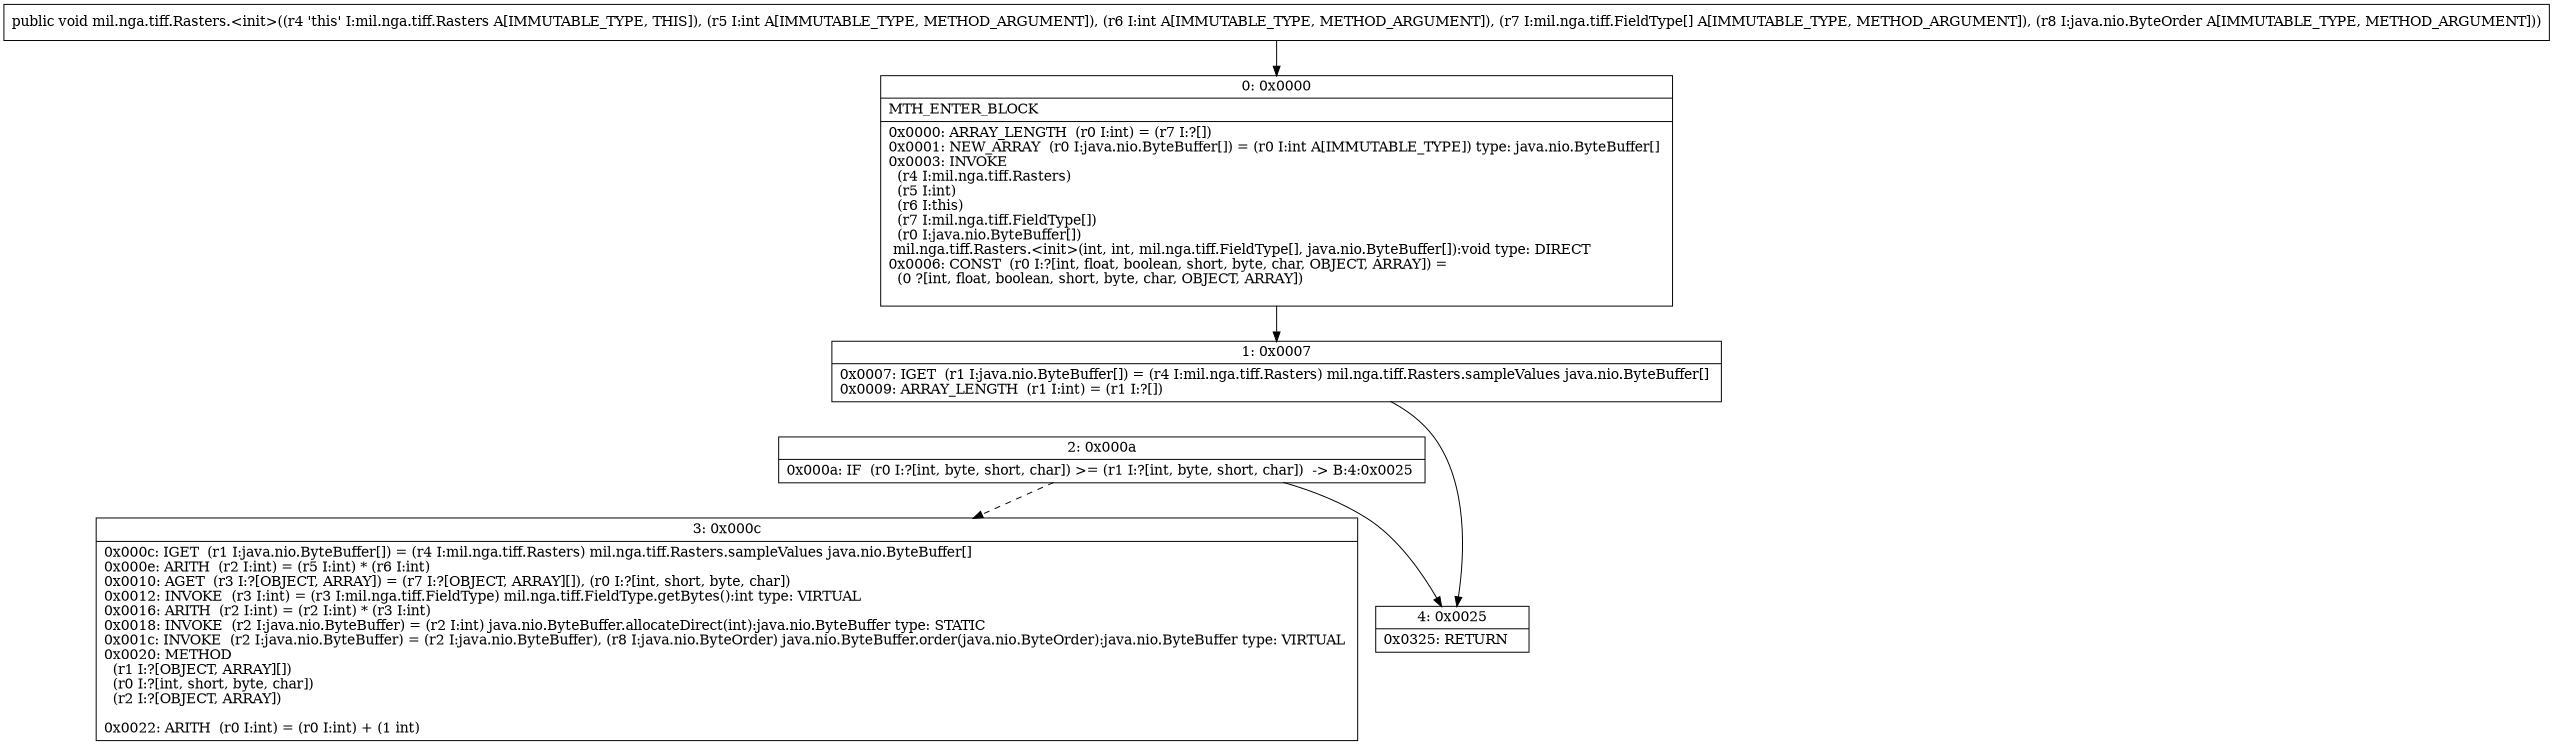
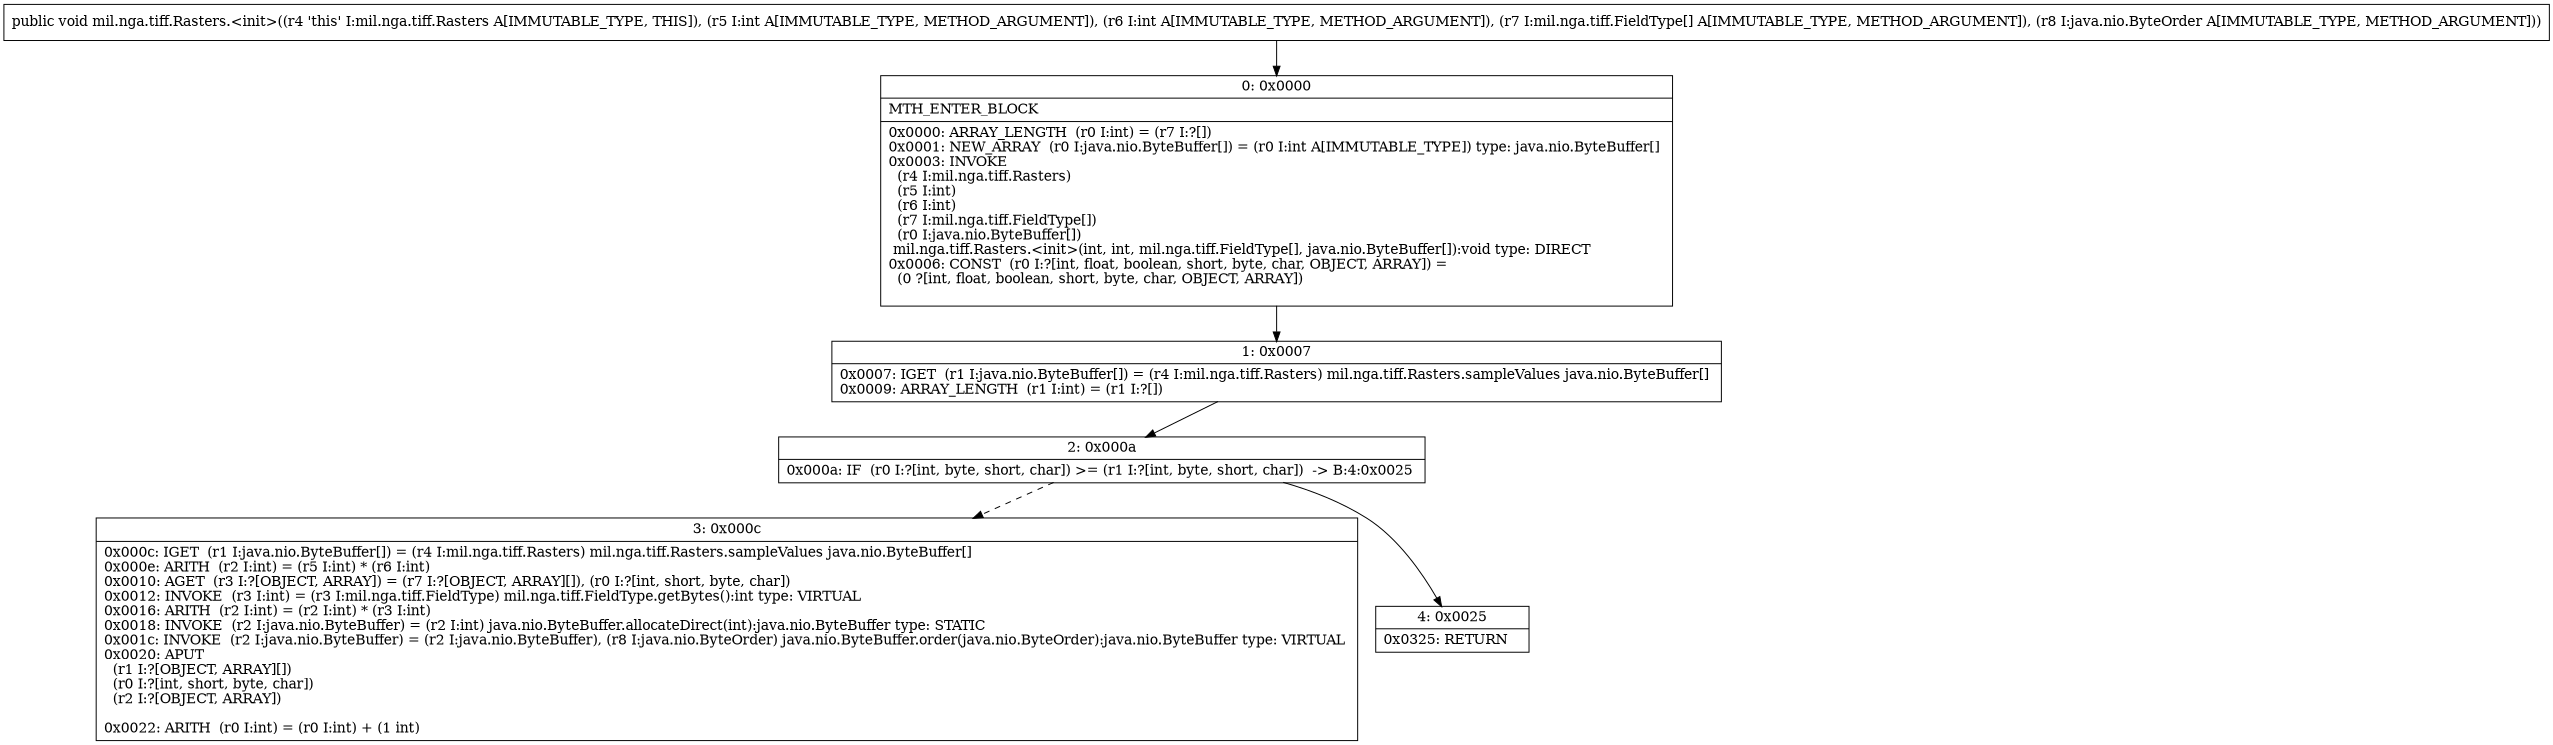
node "0: 0x0000": text "(r6 I:this)" -> "(r6 I:int)"
edge "1: 0x0007" -> "4: 0x0025": now "1: 0x0007" -> "2: 0x000a"
node "3: 0x000c": text "0x0020: METHOD" -> "0x0020: APUT"
